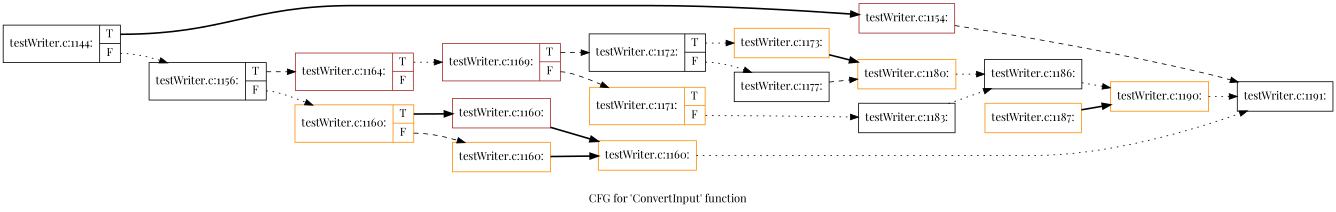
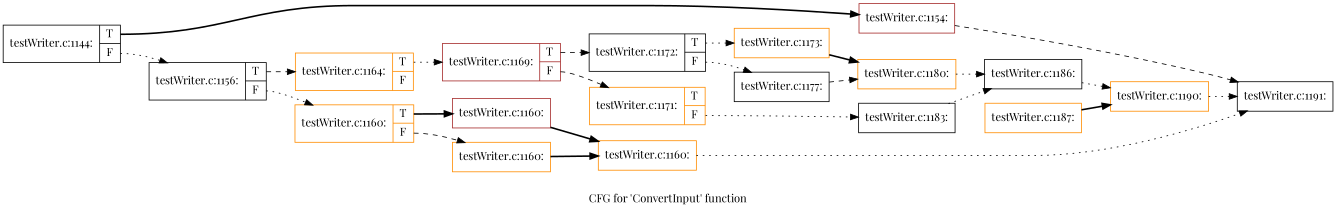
node "testWriter.c:1164:": color brown -> darkorange
